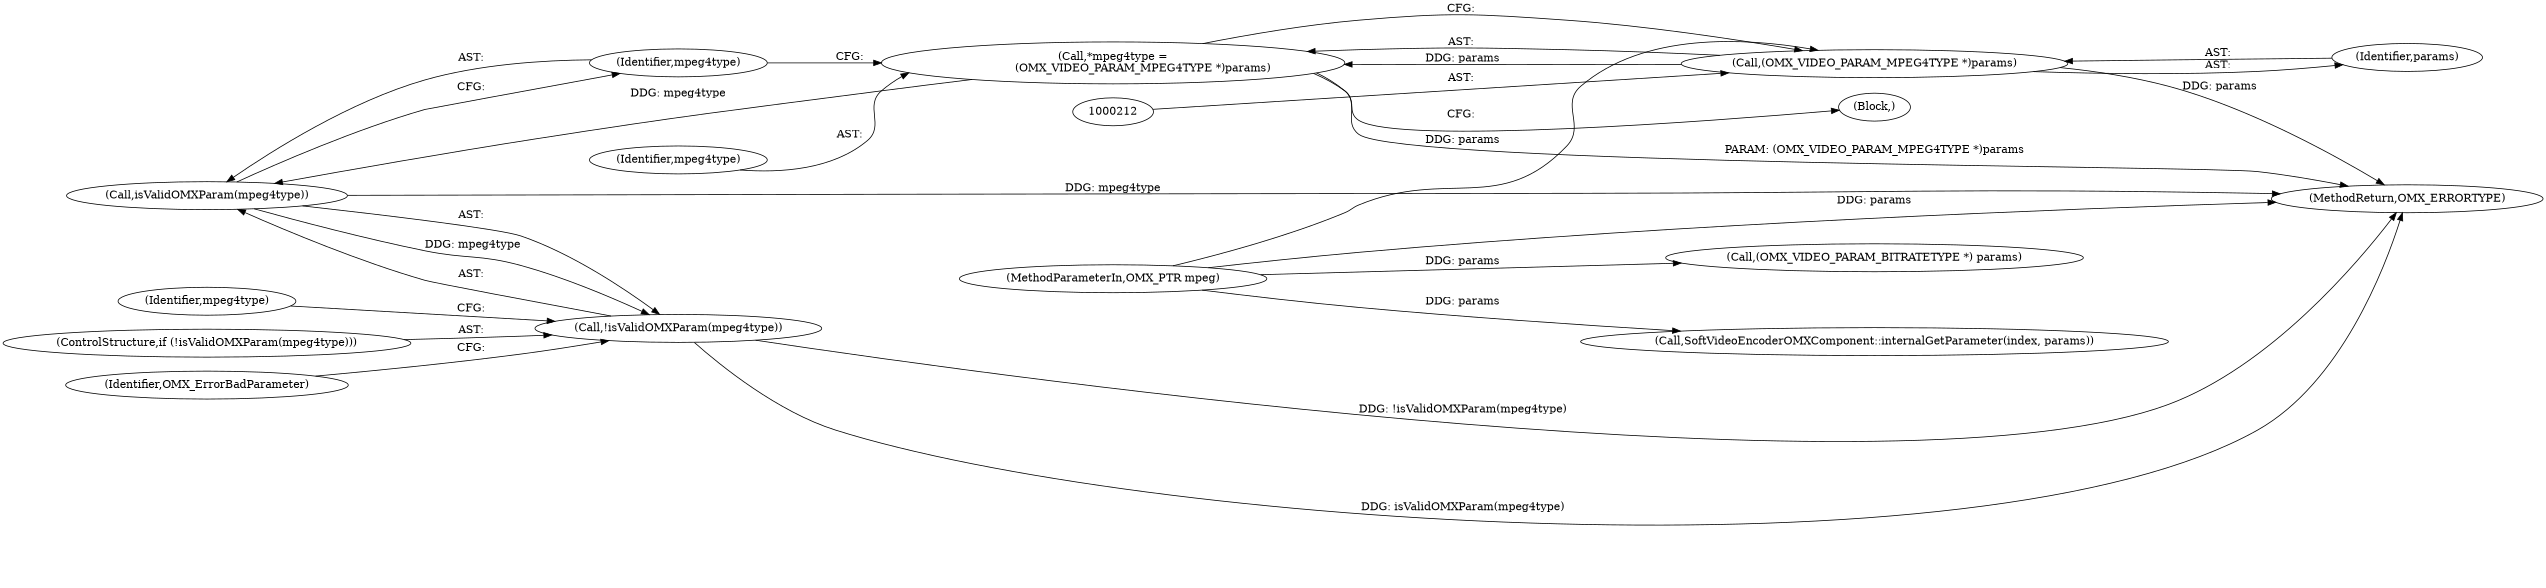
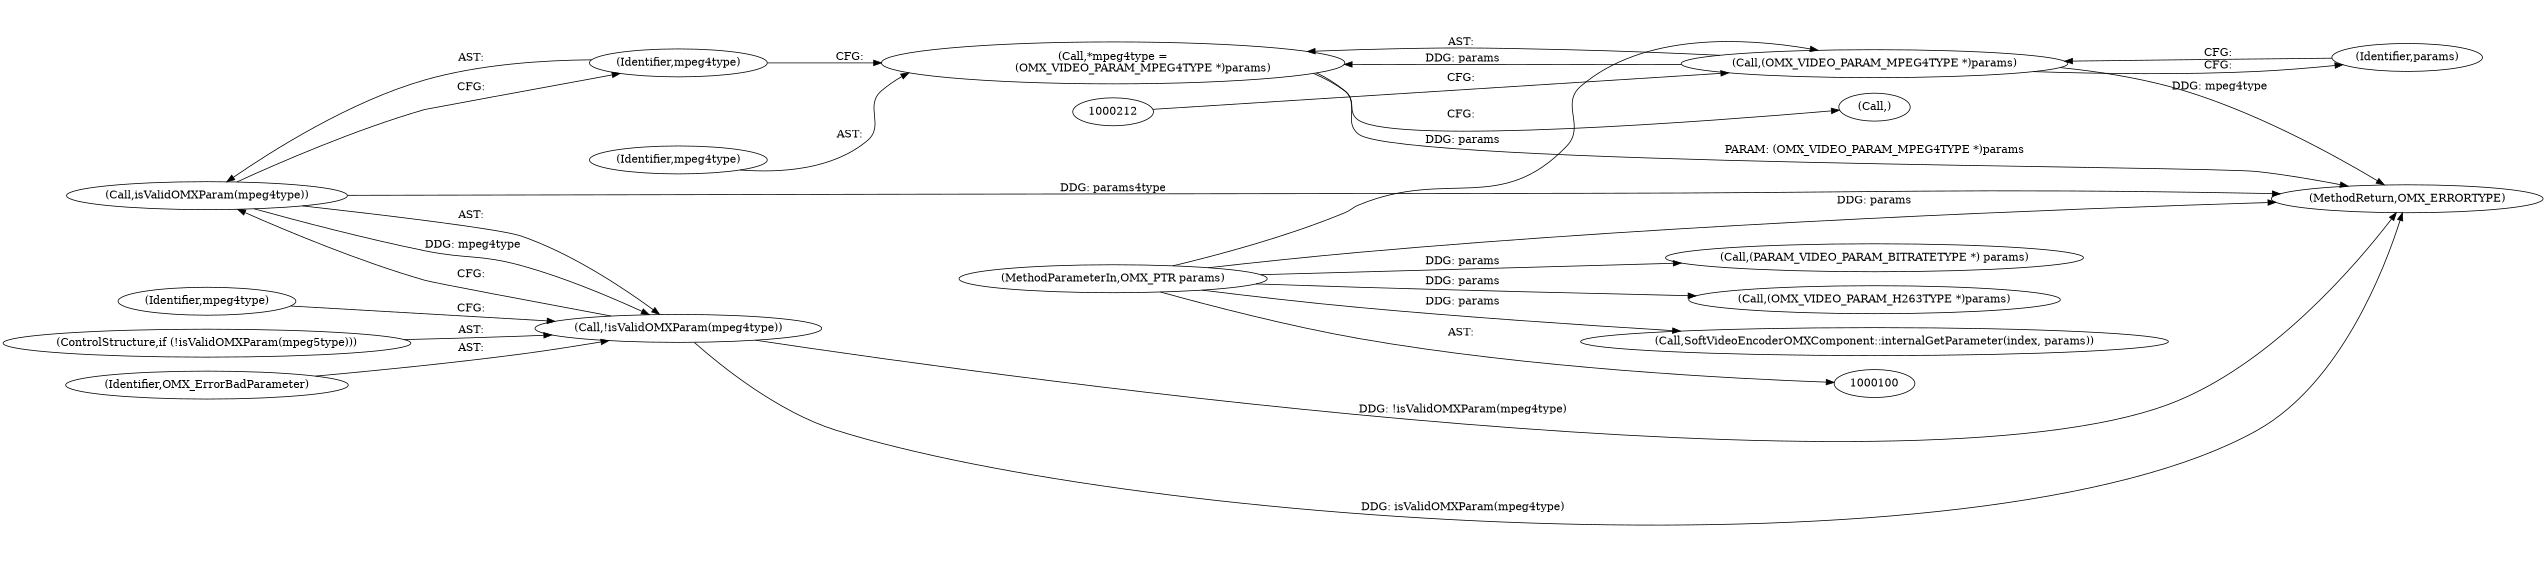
edge "(Call,*mpeg4type = (OMX_VIDEO_PARAM_MPEG4TYPE *)params)" -> "(Call,(OMX_VIDEO_PARAM_MPEG4TYPE *)params)": removed, label "CFG:"
edge "(Identifier,params)" -> "(Call,(OMX_VIDEO_PARAM_MPEG4TYPE *)params)": label "AST: " -> "CFG: "
edge "(Call,(OMX_VIDEO_PARAM_MPEG4TYPE *)params)" -> "(Identifier,params)": label "AST: " -> "CFG: "
edge "1000212" -> "(Call,(OMX_VIDEO_PARAM_MPEG4TYPE *)params)": label "AST: " -> "CFG: "
edge "(Call,(OMX_VIDEO_PARAM_MPEG4TYPE *)params)" -> "(MethodReturn,OMX_ERRORTYPE)": label "DDG: params" -> "DDG: mpeg4type"
node "(Block,)": label "(Block,)" -> "(Call,)"
edge "(Call,*mpeg4type = (OMX_VIDEO_PARAM_MPEG4TYPE *)params)" -> "(Call,isValidOMXParam(mpeg4type))": removed, label "DDG: mpeg4type"
edge "(Call,isValidOMXParam(mpeg4type))" -> "(MethodReturn,OMX_ERRORTYPE)": label "DDG: mpeg4type" -> "DDG: params4type"
node "(Call,(OMX_VIDEO_PARAM_BITRATETYPE *) params)": label "(Call,(OMX_VIDEO_PARAM_BITRATETYPE *) params)" -> "(Call,(PARAM_VIDEO_PARAM_BITRATETYPE *) params)"
edge "(Call,!isValidOMXParam(mpeg4type))" -> "(Call,isValidOMXParam(mpeg4type))": label "AST: " -> "CFG: "
node "(MethodParameterIn,OMX_PTR mpeg)": label "(MethodParameterIn,OMX_PTR mpeg)" -> "(MethodParameterIn,OMX_PTR params)"
node "(Call,(OMX_VIDEO_PARAM_H263TYPE *)params)": added
node "(ControlStructure,if (!isValidOMXParam(mpeg4type)))": label "(ControlStructure,if (!isValidOMXParam(mpeg4type)))" -> "(ControlStructure,if (!isValidOMXParam(mpeg5type)))"
edge "(Identifier,OMX_ErrorBadParameter)" -> "(Call,!isValidOMXParam(mpeg4type))": label "CFG: " -> "AST: "
node "1000100": added
